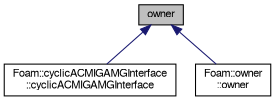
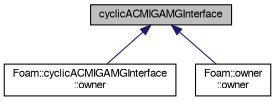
node "owner": label "owner" -> "cyclicACMIGAMGInterface"
node "Foam::cyclicACMIGAMGInterface ::cyclicACMIGAMGInterface": label "Foam::cyclicACMIGAMGInterface ::cyclicACMIGAMGInterface" -> "Foam::cyclicACMIGAMGInterface ::owner"
